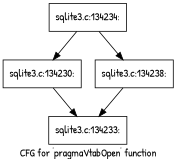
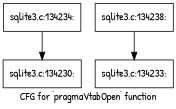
edge "sqlite3.c:134234:" -> "sqlite3.c:134238:": removed
edge "sqlite3.c:134230:" -> "sqlite3.c:134233:": removed
